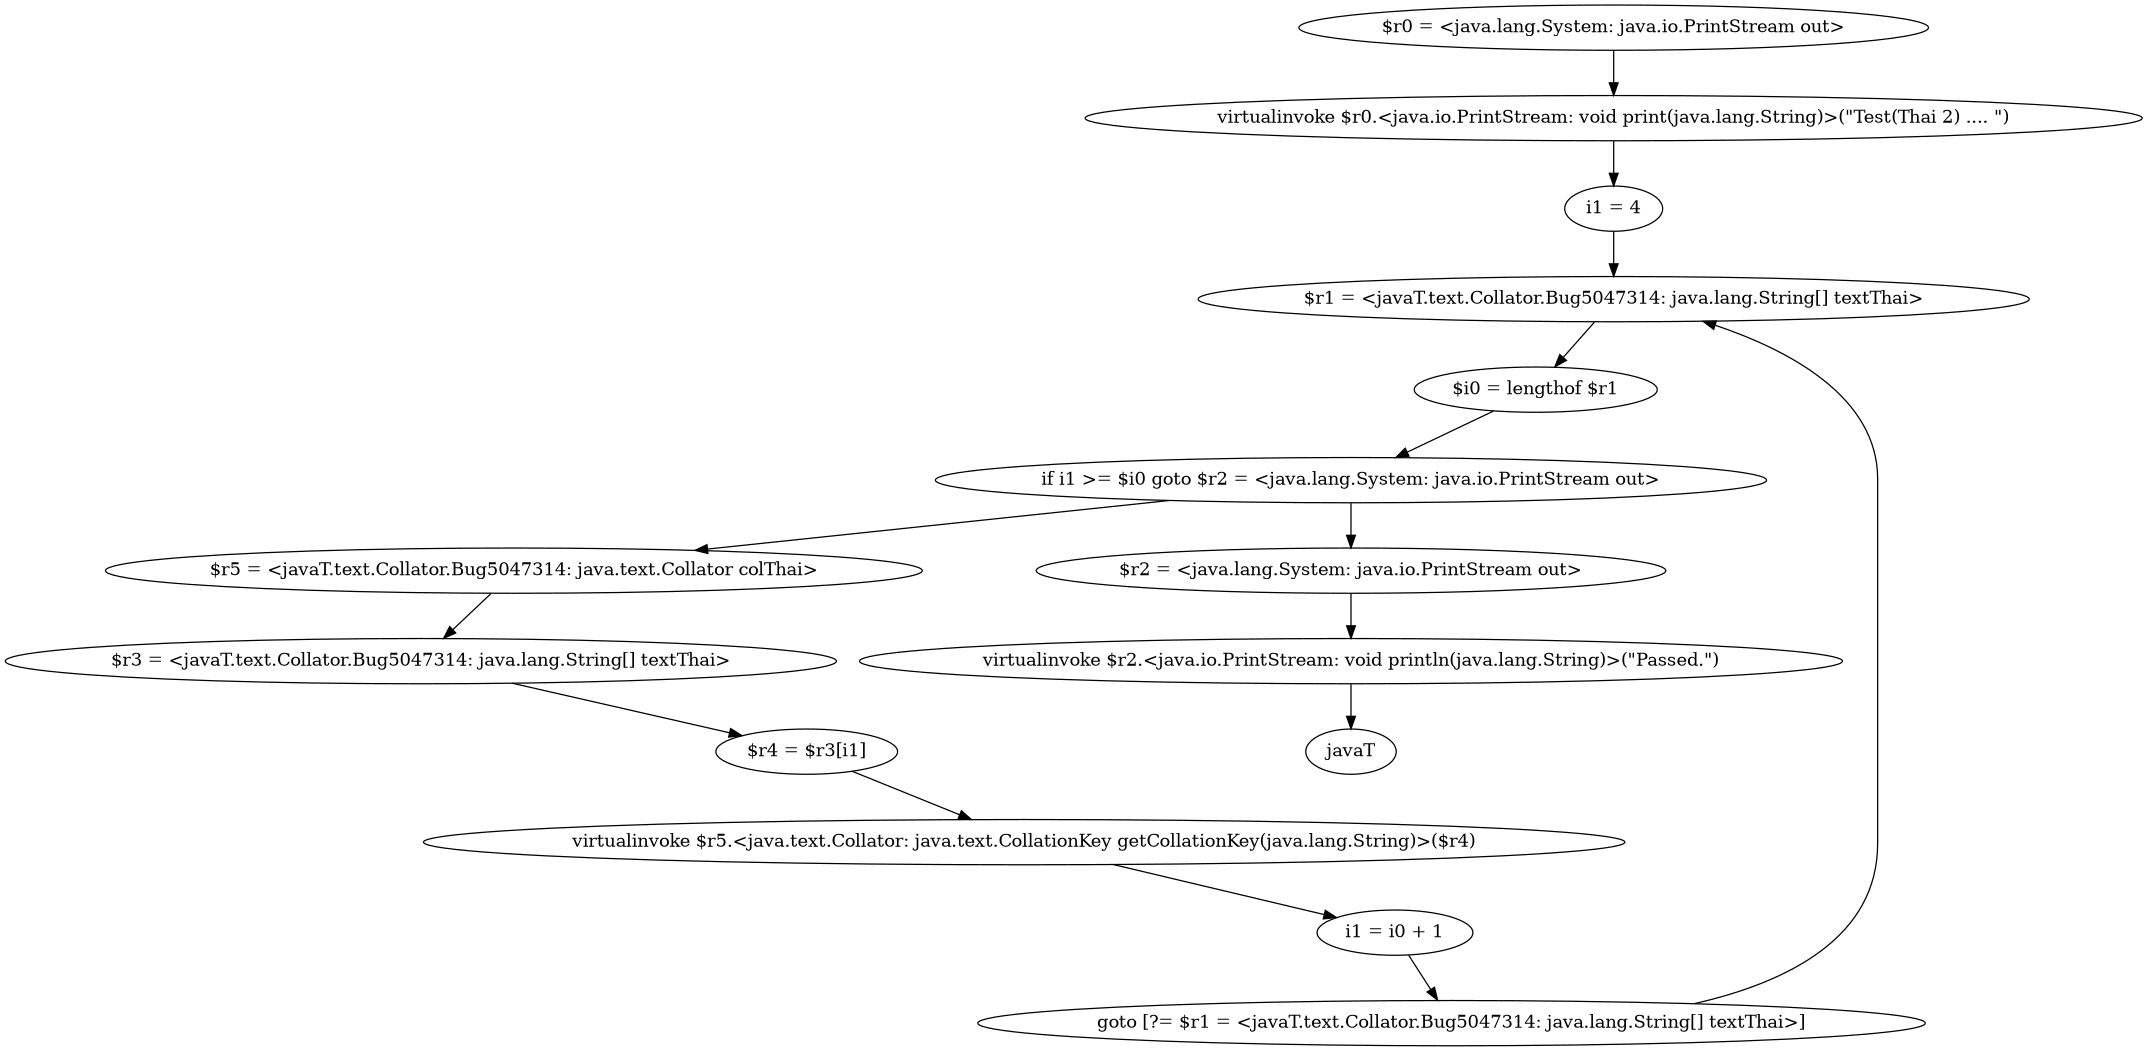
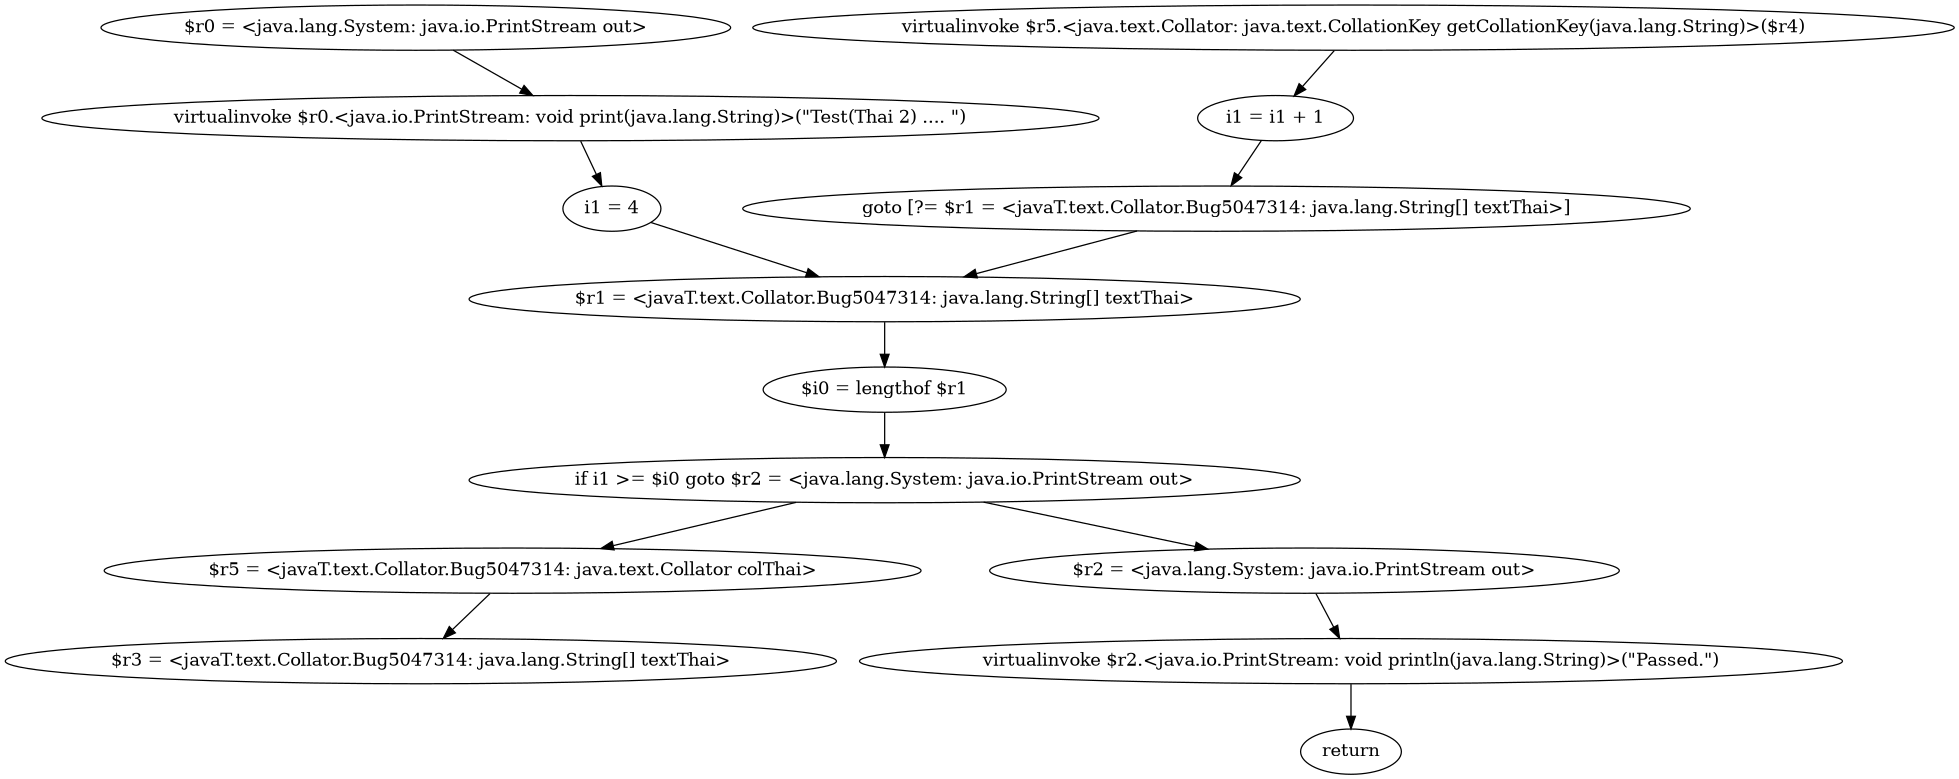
node "$r4 = $r3[i1]": removed
node "javaT": label "javaT" -> "return"
node "i1 = i0 + 1": label "i1 = i0 + 1" -> "i1 = i1 + 1"
